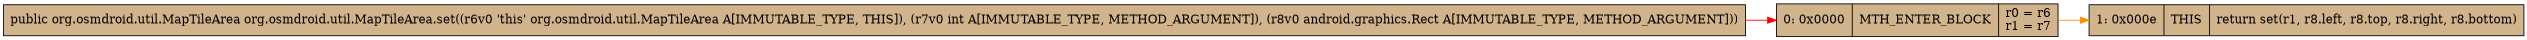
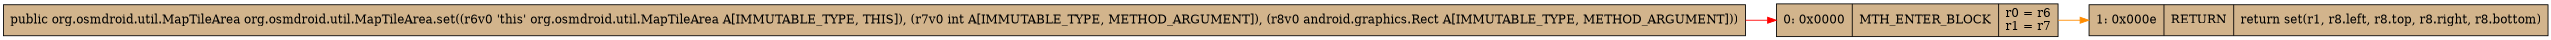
node "1: 0x000e": text "THIS" -> "RETURN"
